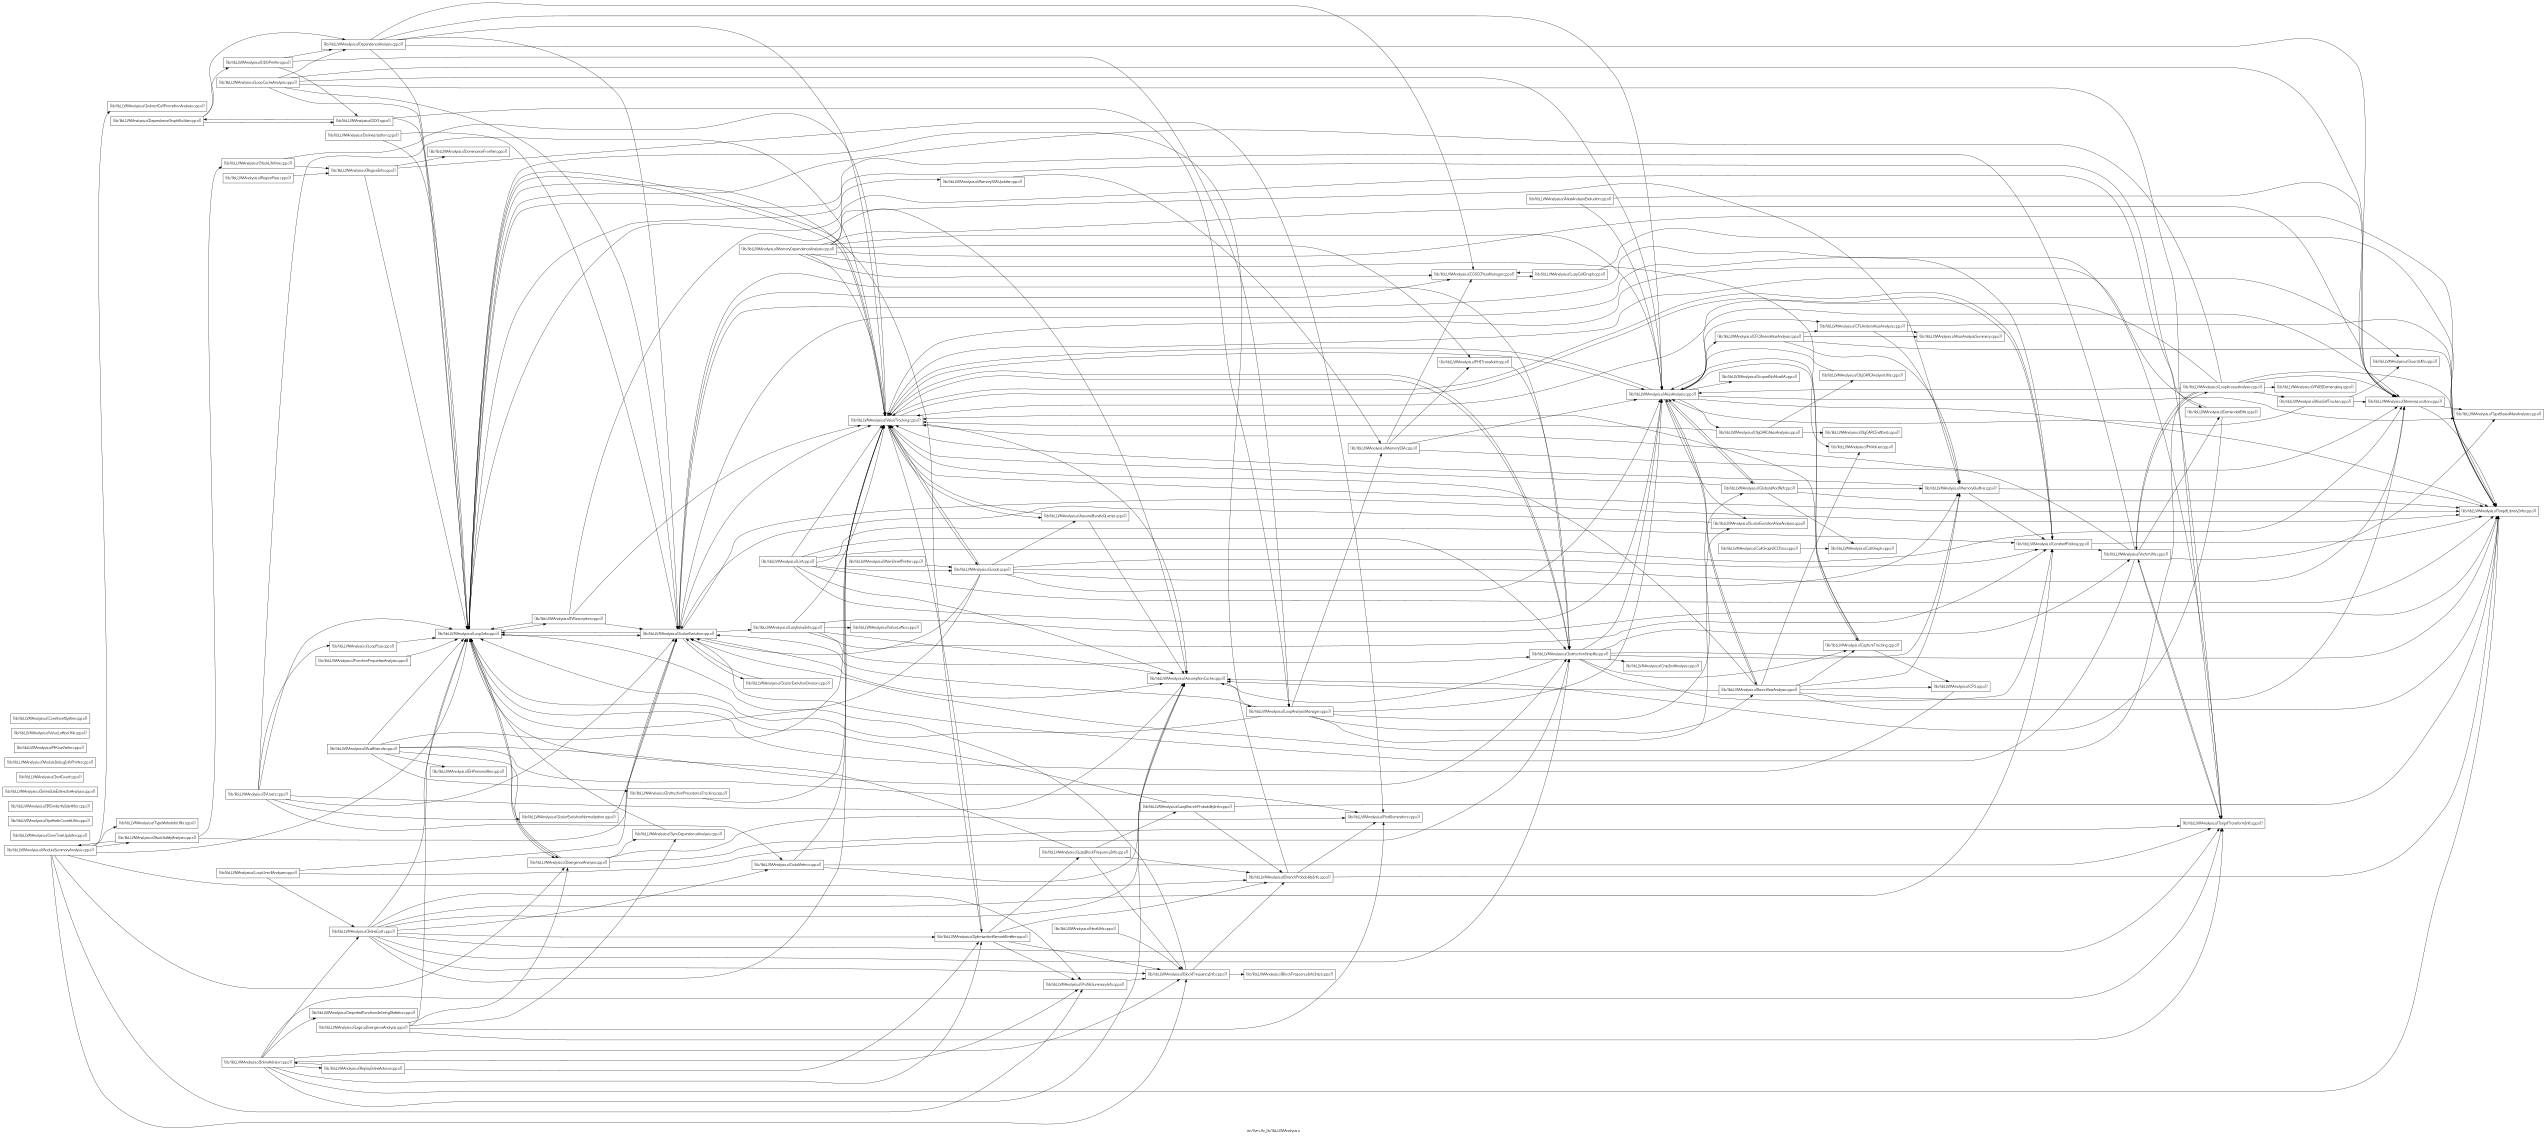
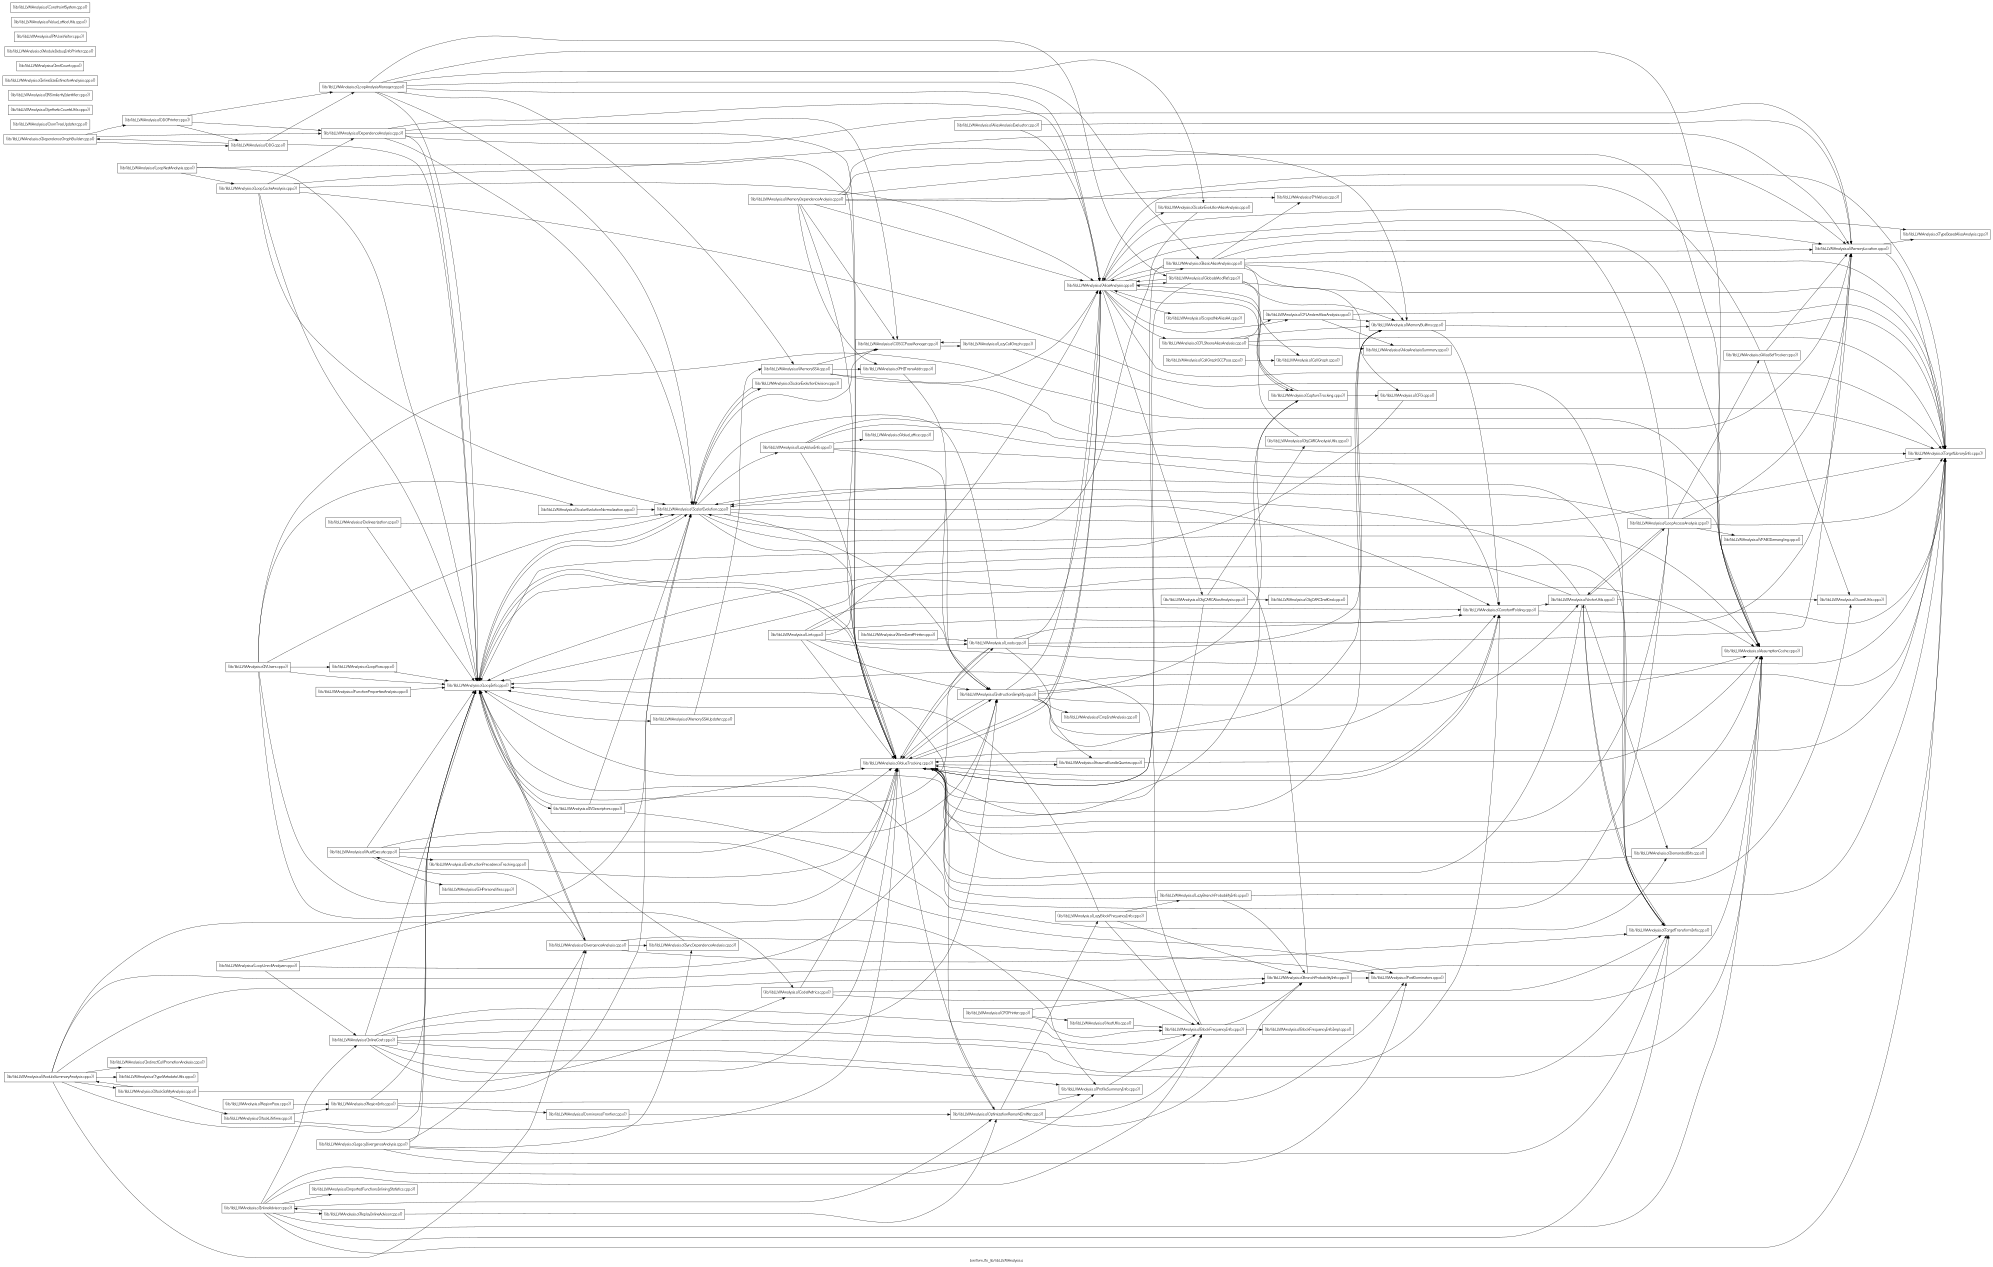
node "{lib/libLLVMAnalysis.a(LoopNestAnalysis.cpp.o)}": added
edge "{lib/libLLVMAnalysis.a(VectorUtils.cpp.o)}" -> "{lib/libLLVMAnalysis.a(TypeBasedAliasAnalysis.cpp.o)}": now "{lib/libLLVMAnalysis.a(VectorUtils.cpp.o)}" -> "{lib/libLLVMAnalysis.a(GuardUtils.cpp.o)}"
edge "{lib/libLLVMAnalysis.a(AssumptionCache.cpp.o)}" -> "{lib/libLLVMAnalysis.a(LoopAnalysisManager.cpp.o)}": reversed
edge "{lib/libLLVMAnalysis.a(MustExecute.cpp.o)}" -> "{lib/libLLVMAnalysis.a(DivergenceAnalysis.cpp.o)}": reversed
edge "{lib/libLLVMAnalysis.a(InlineCost.cpp.o)}" -> "{lib/libLLVMAnalysis.a(OptimizationRemarkEmitter.cpp.o)}": now "{lib/libLLVMAnalysis.a(DominanceFrontier.cpp.o)}" -> "{lib/libLLVMAnalysis.a(OptimizationRemarkEmitter.cpp.o)}"
node "{lib/libLLVMAnalysis.a(CFGPrinter.cpp.o)}": added
